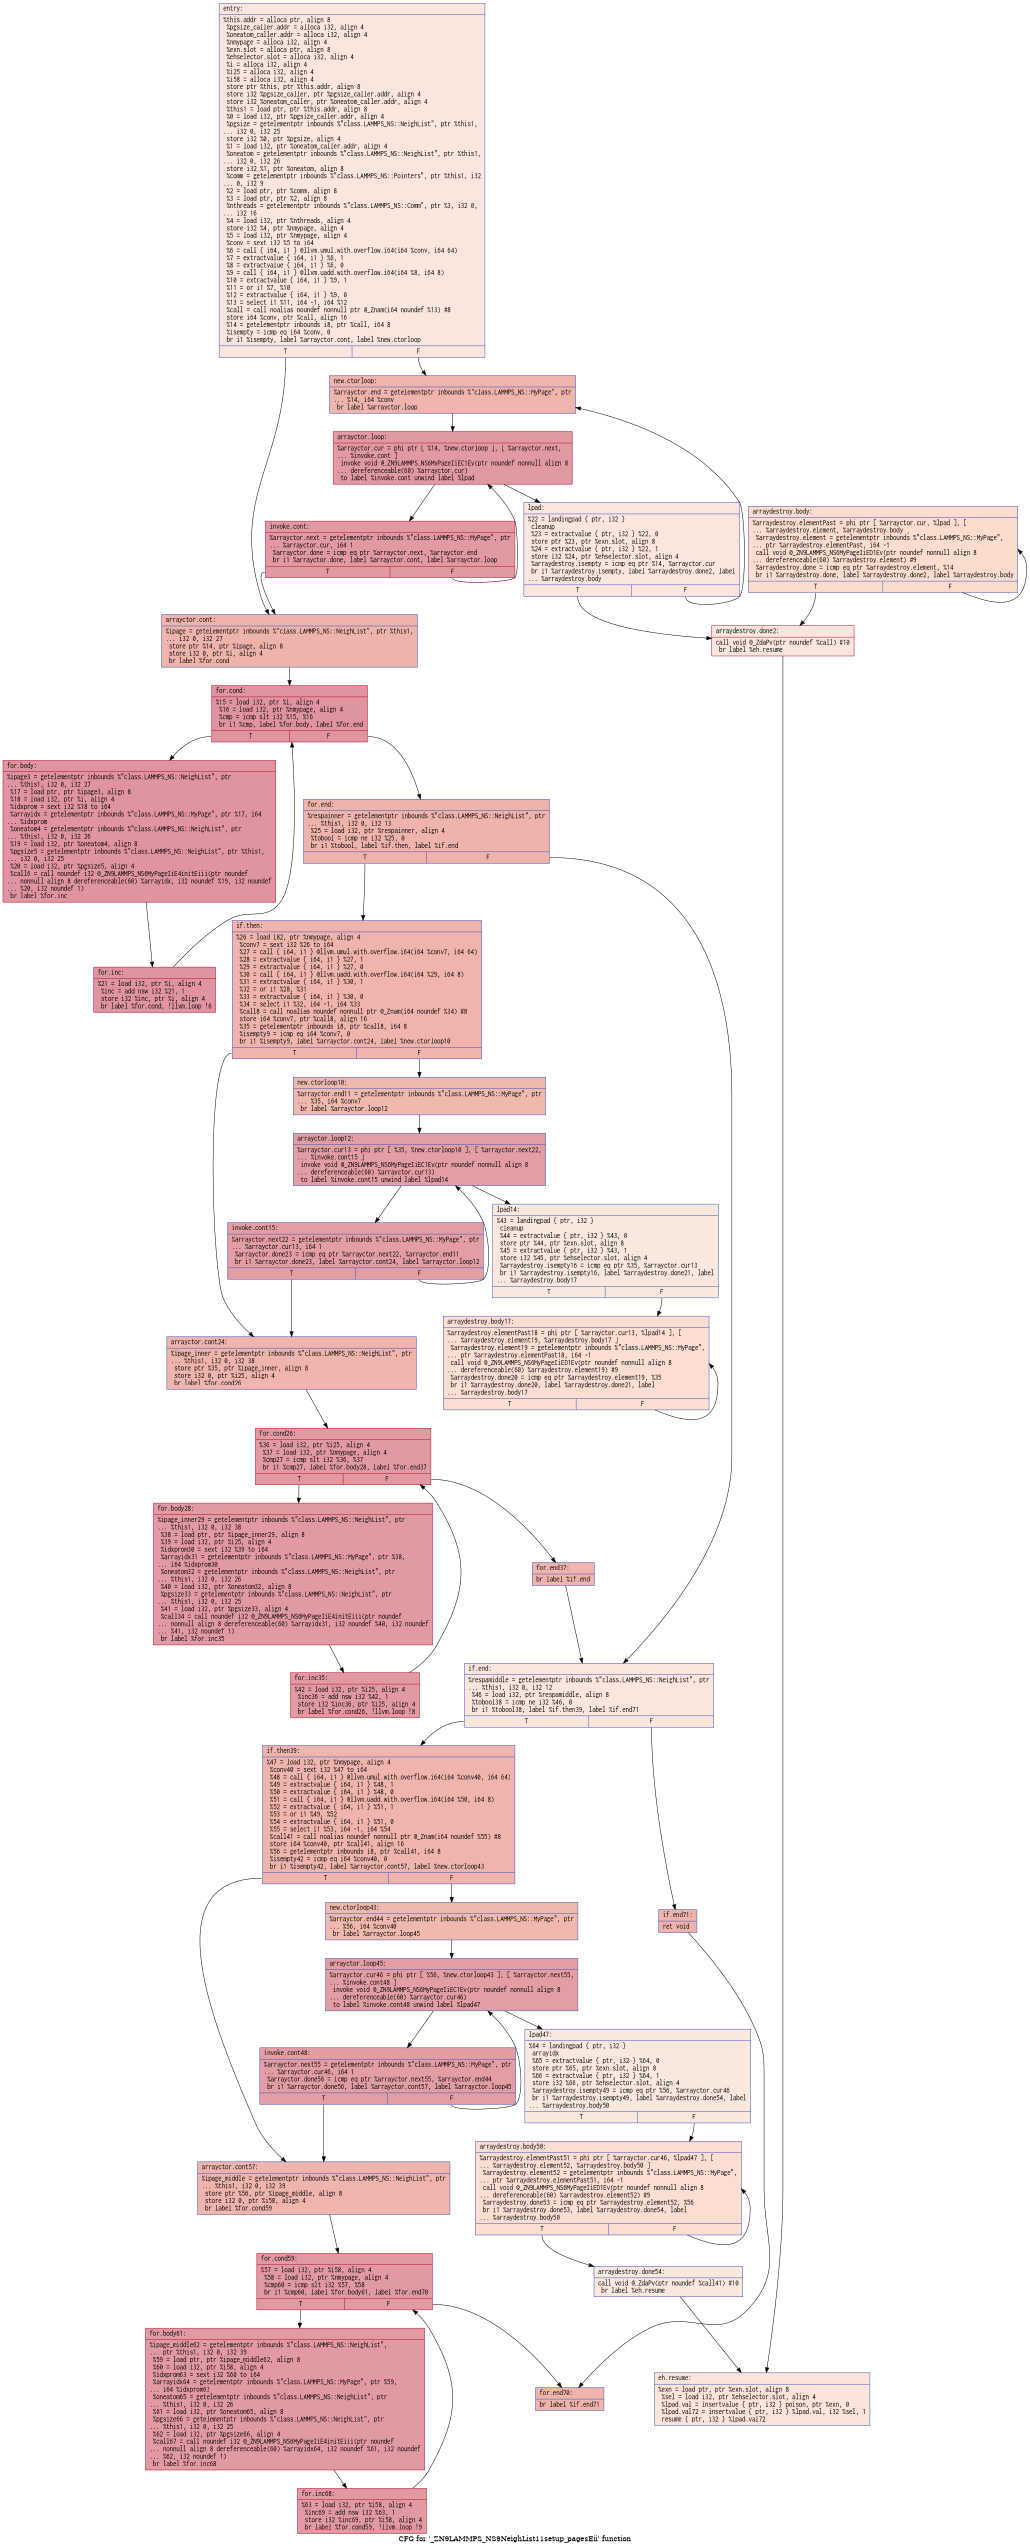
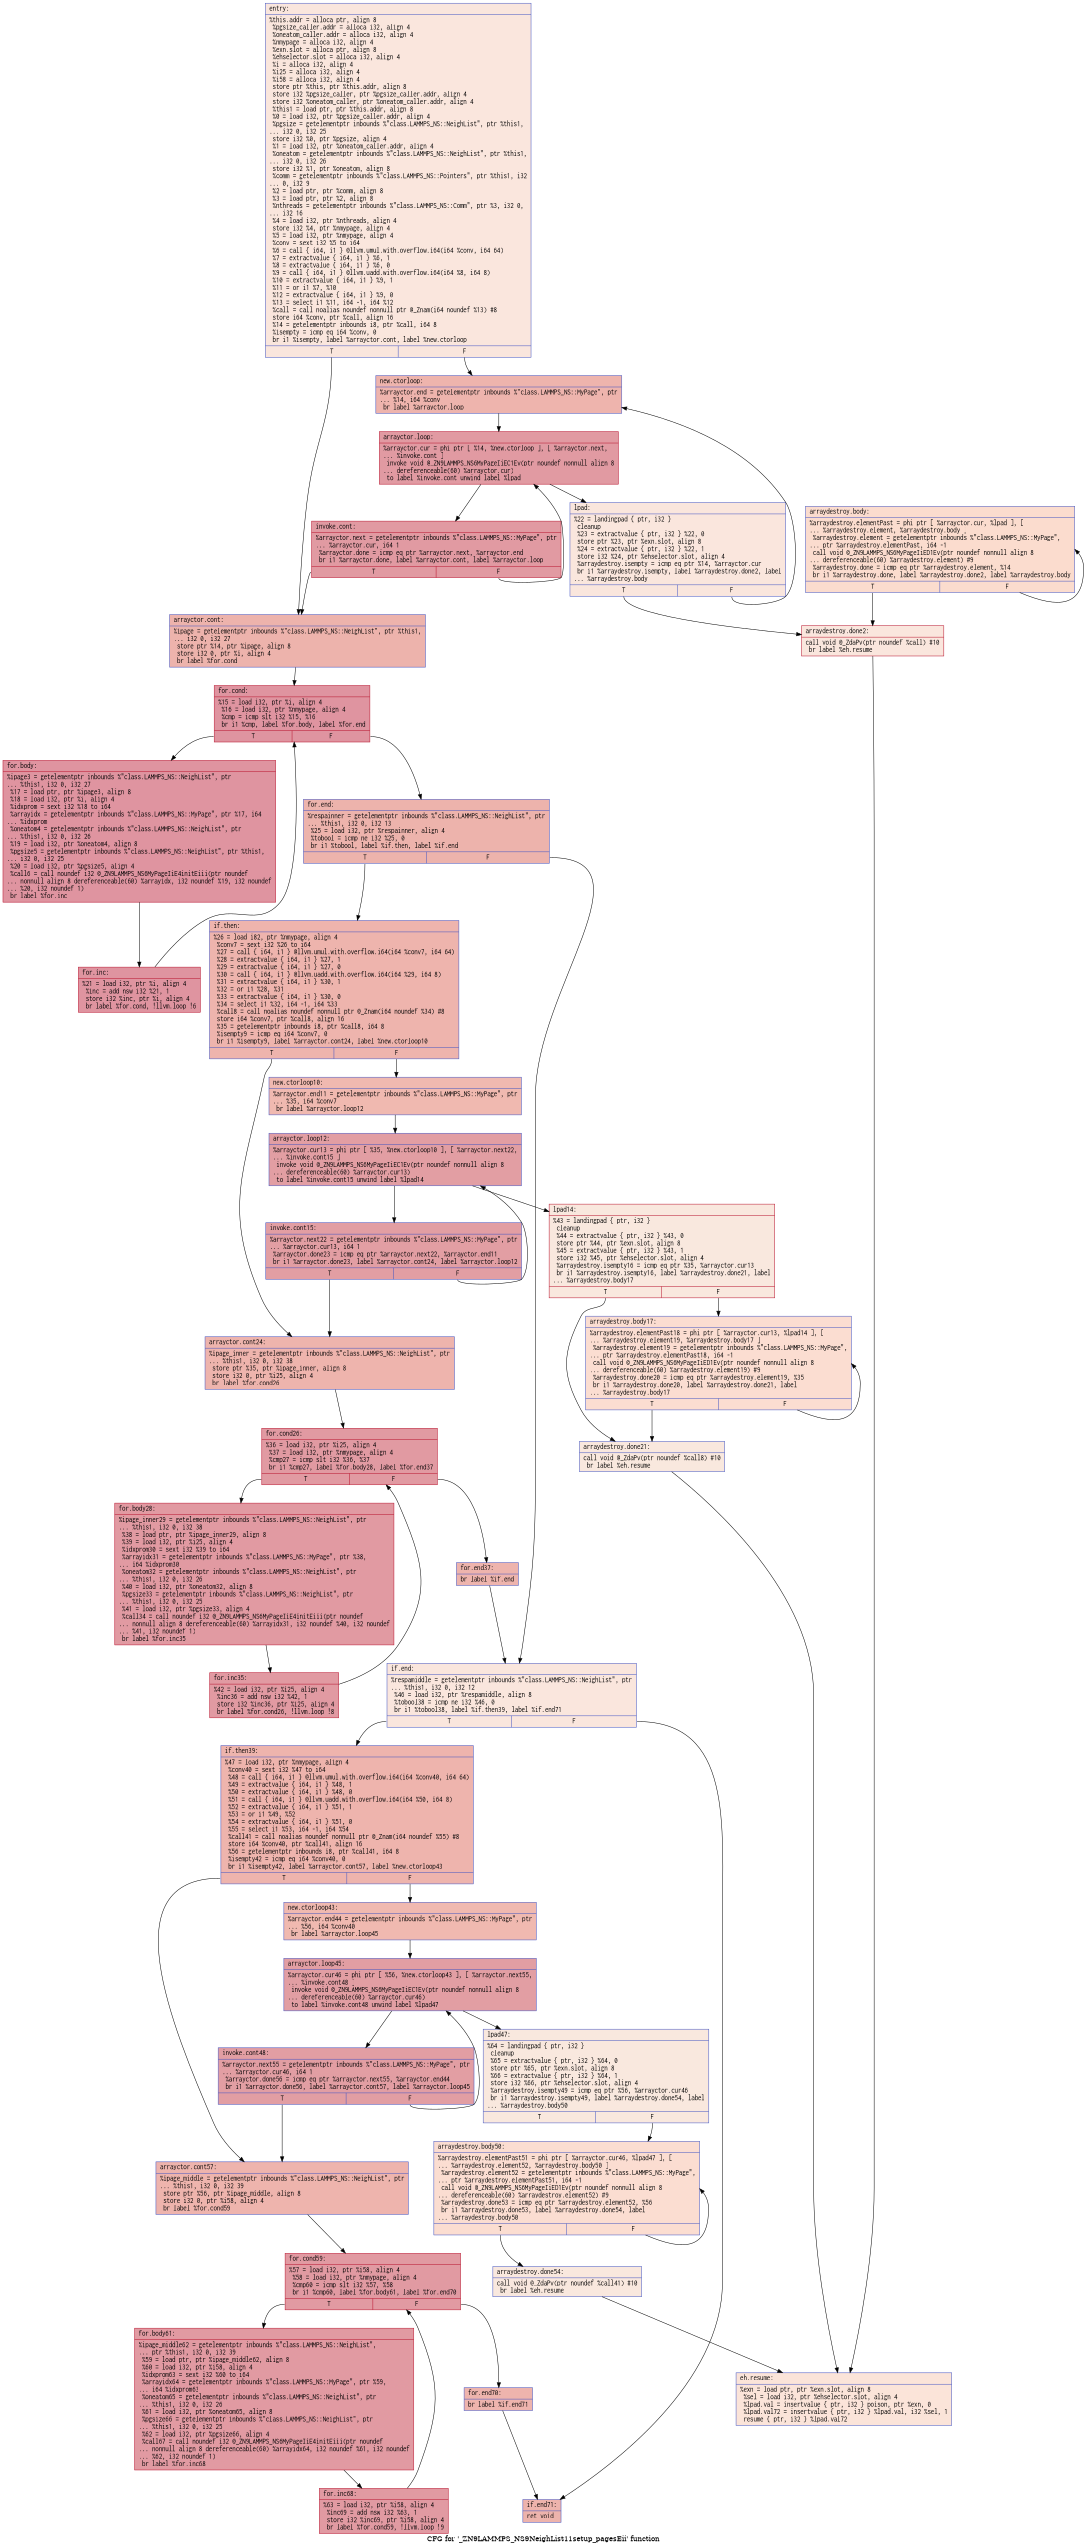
node "lpad14:": color #3d50c3ff -> #b70d28ff
node "arraydestroy.done21:": added
node "lpad47:": text "arrayidx" -> "cleanup"
edge "if.end71:" -> "for.end70:": reversed
